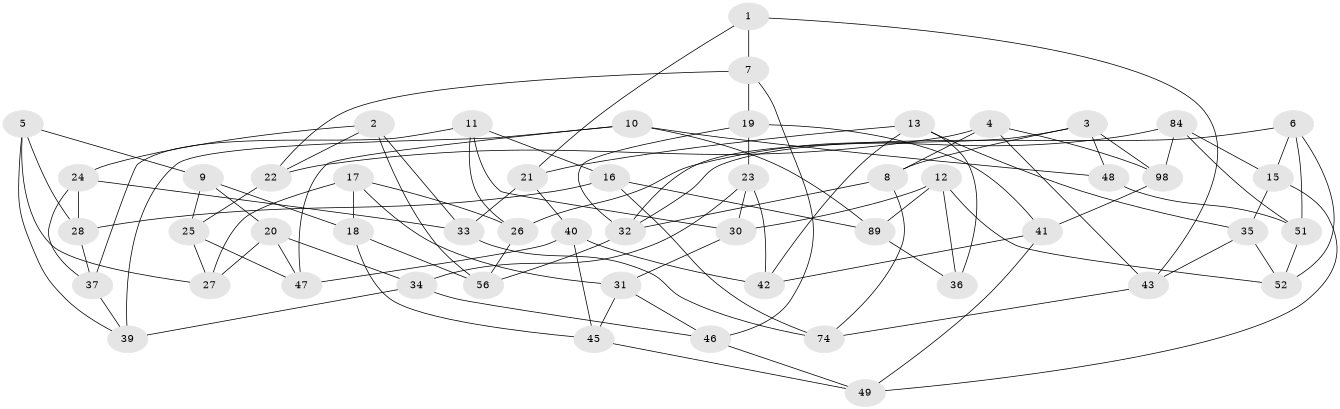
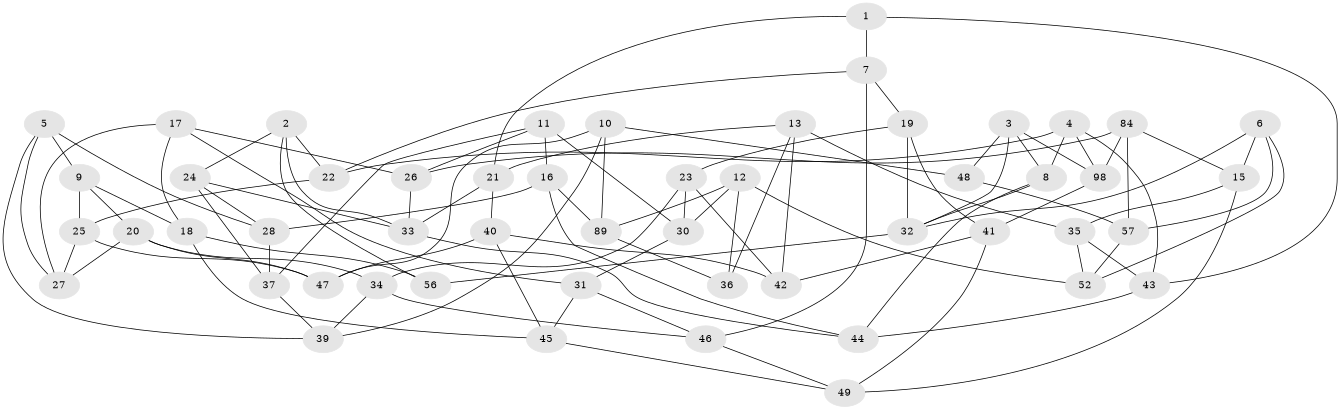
node "51": label "51" -> "57"
edge "26" -- "56": now "26" -- "33"
node "74": label "74" -> "44"
